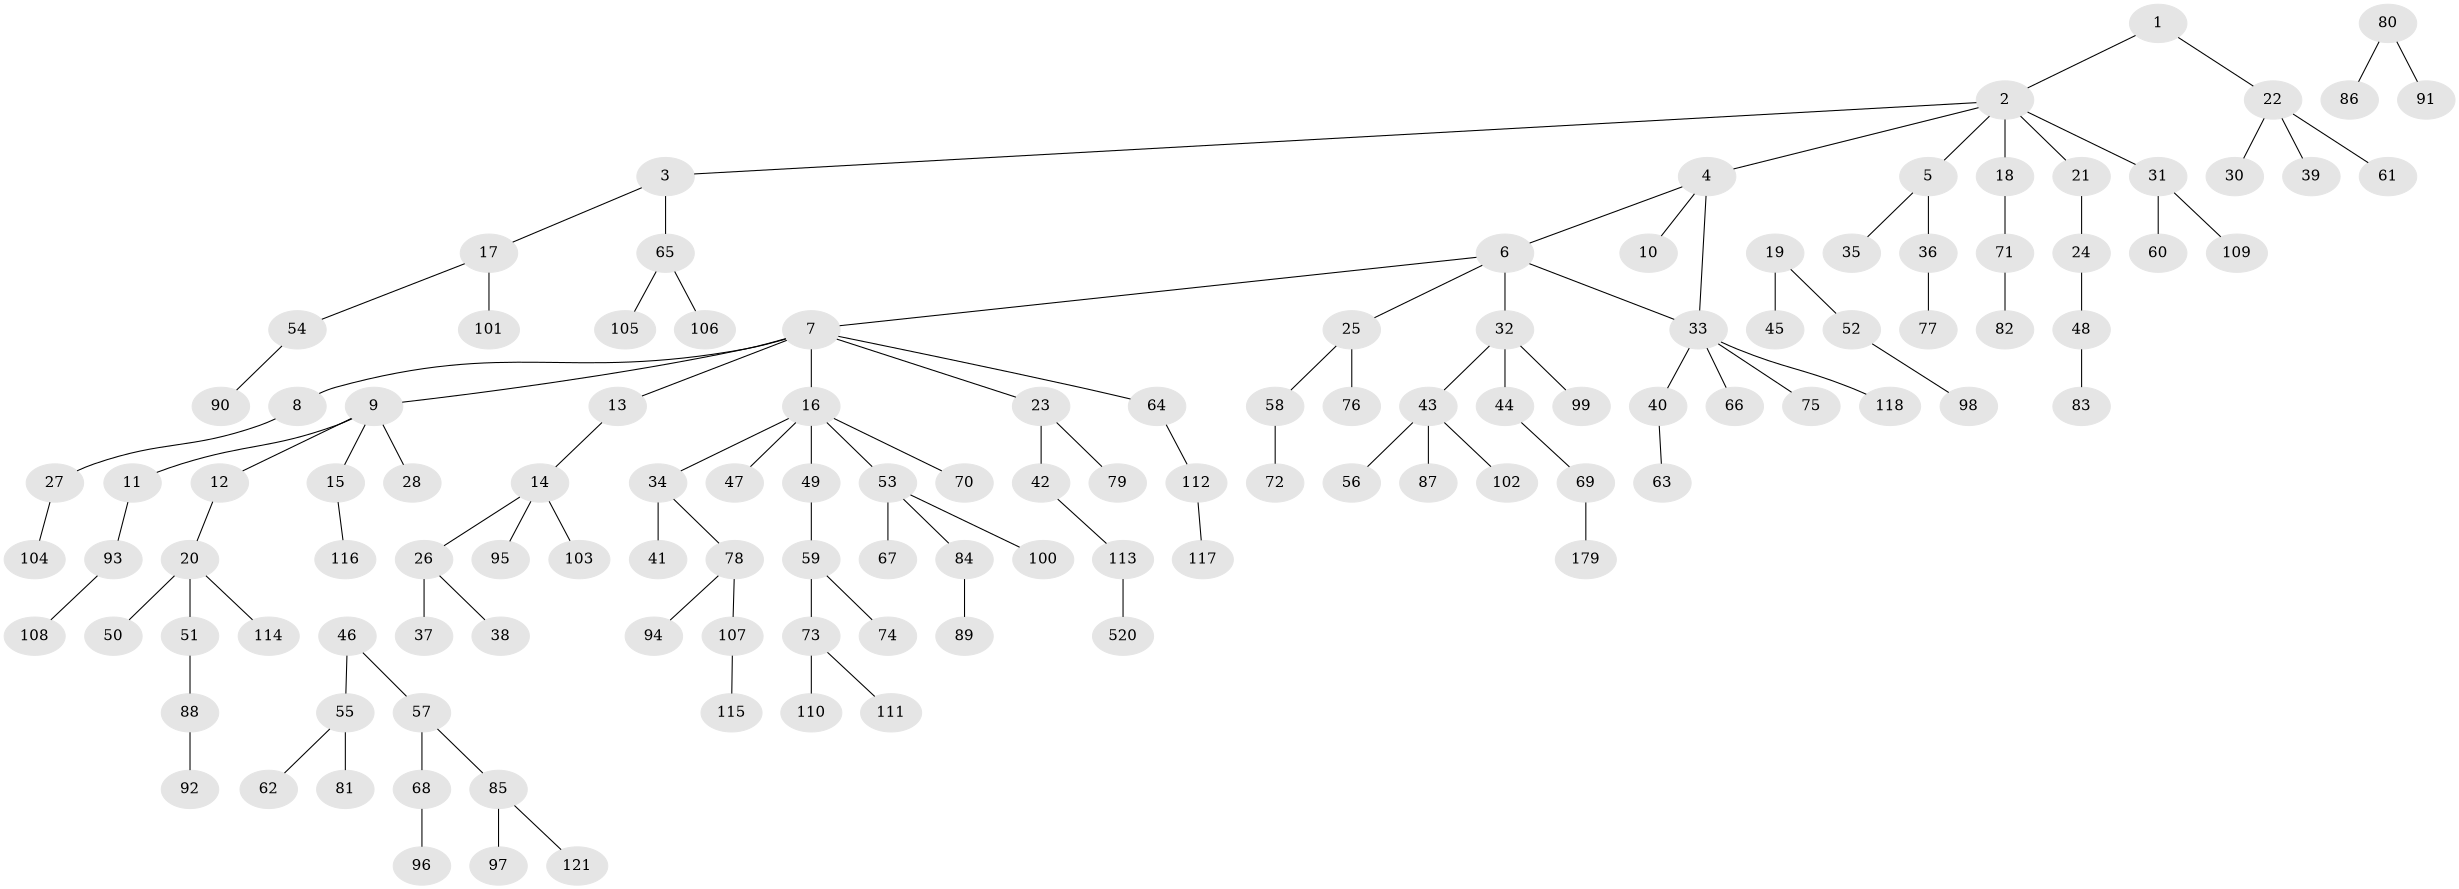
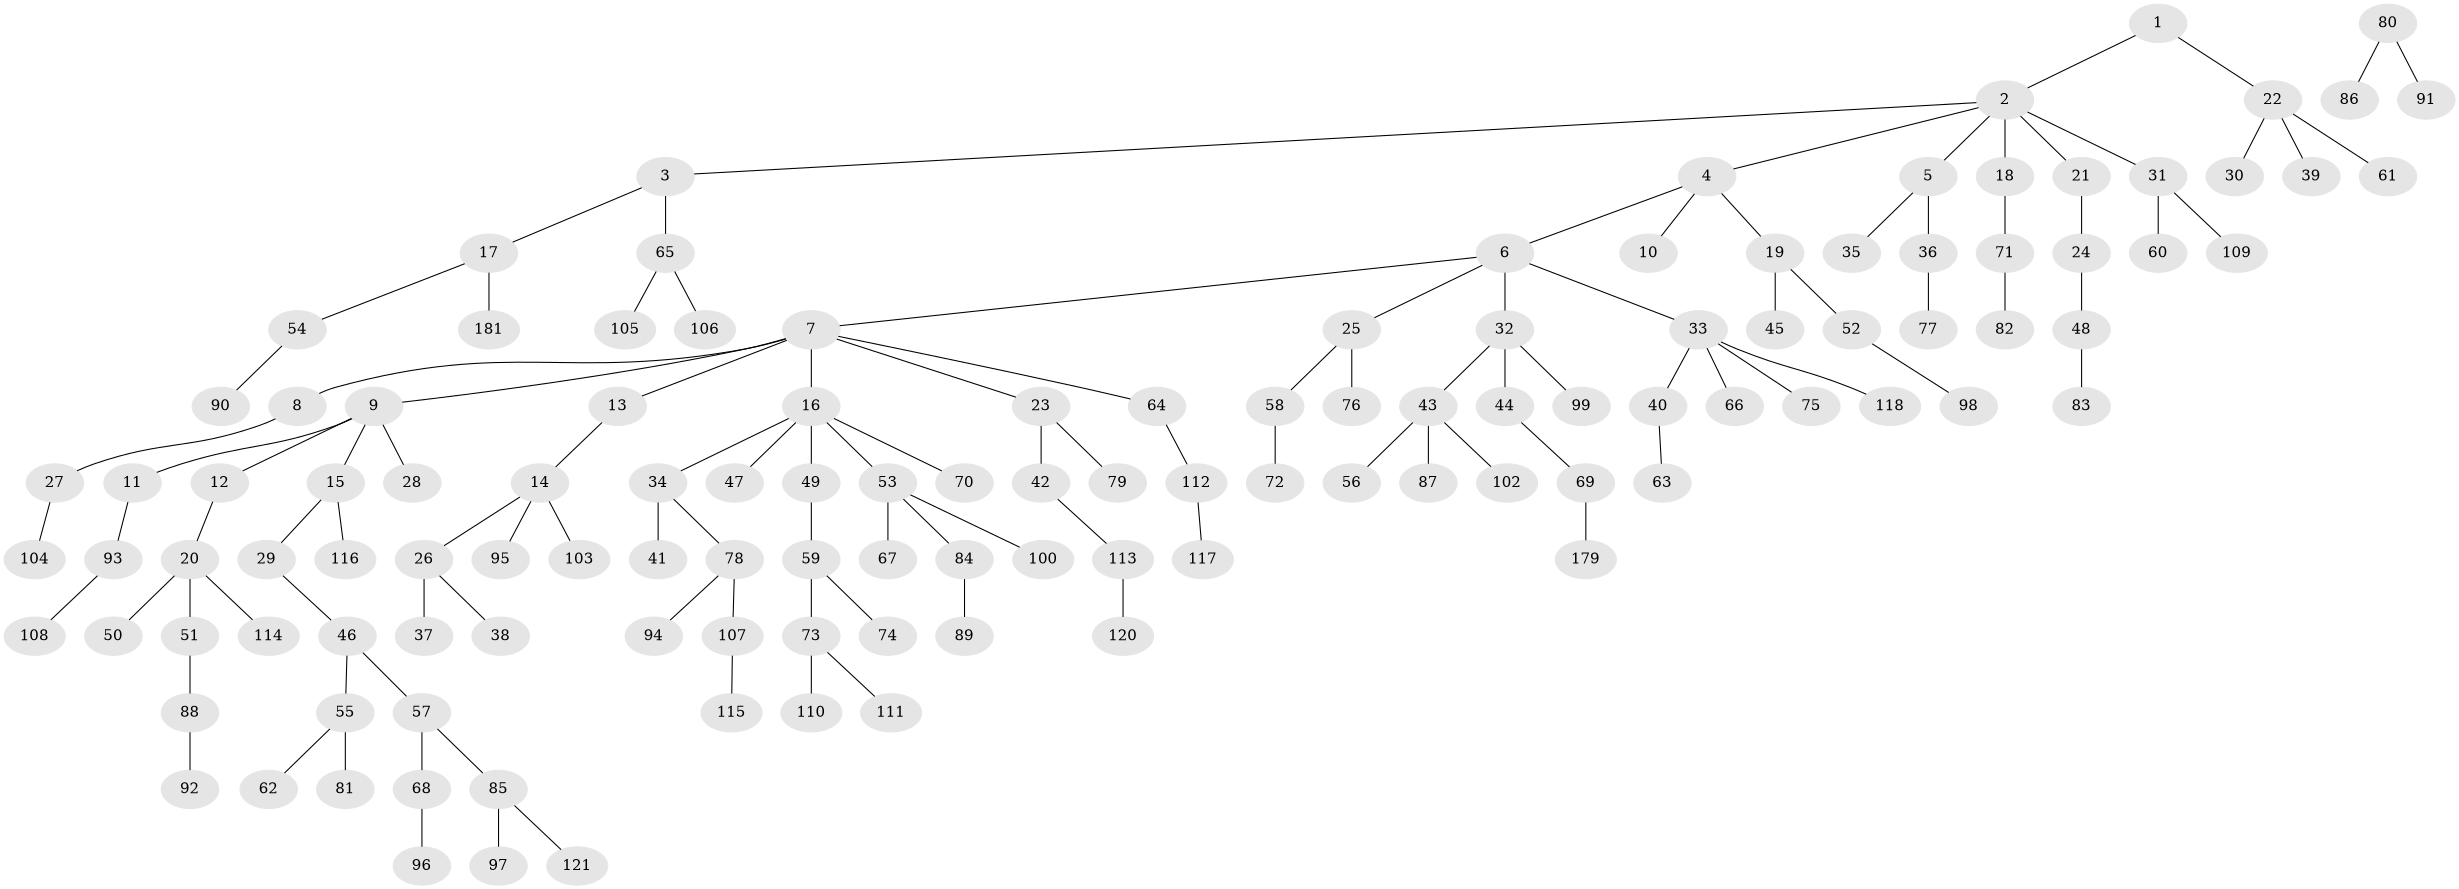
edge "4" -- "33": now "4" -- "19"
node "101": label "101" -> "181"
node "29": added
node "520": label "520" -> "120"
